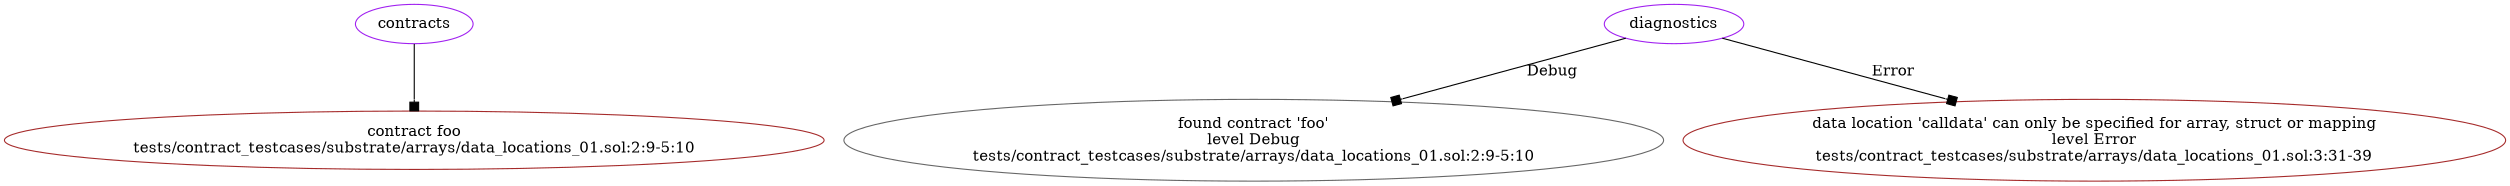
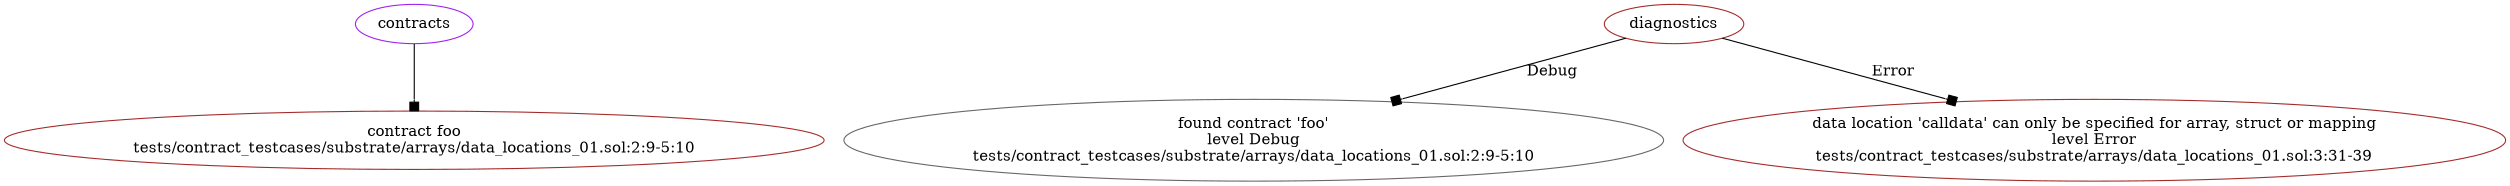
node "diagnostics": color purple -> brown
